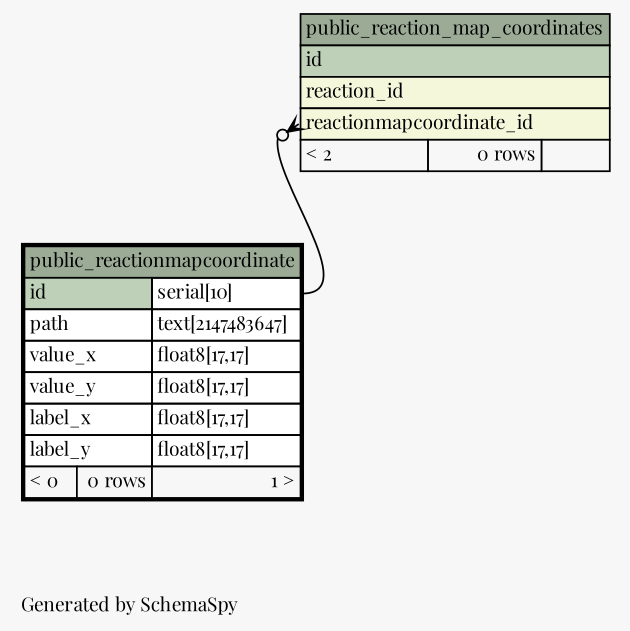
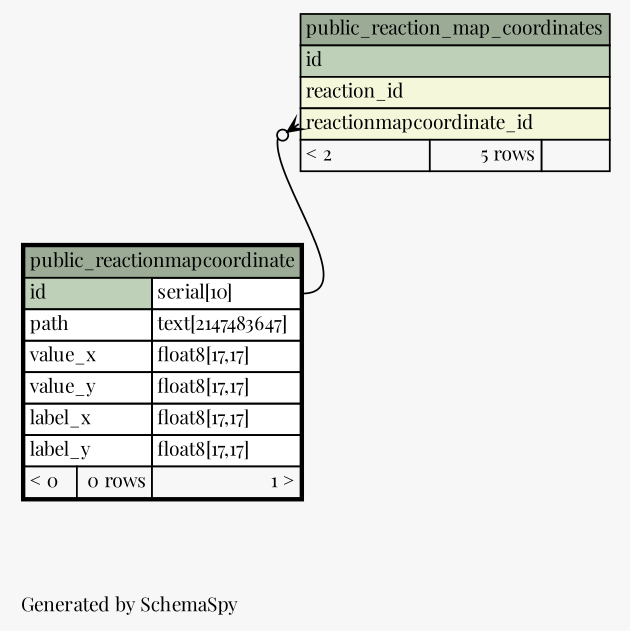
node "public_reaction_map_coordinates": text "0 rows" -> "5 rows"
